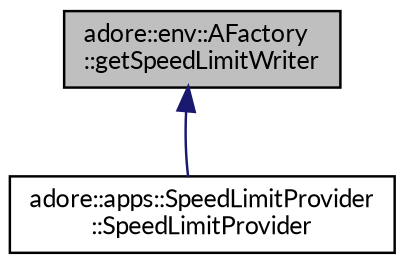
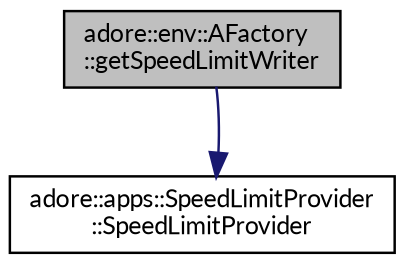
edge "adore::apps::SpeedLimitProvider ::SpeedLimitProvider" -> "adore::env::AFactory ::getSpeedLimitWriter": reversed
